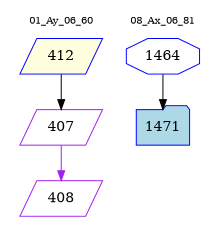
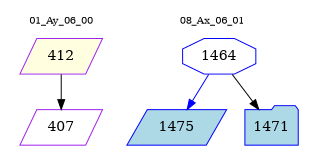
cluster "01_Ay_06_60": label "01_Ay_06_60" -> "01_Ay_06_00"
cluster "08_Ax_06_81": label "08_Ax_06_81" -> "08_Ax_06_01"
node "412": color blue -> purple
node "1475": added
node "408": removed
